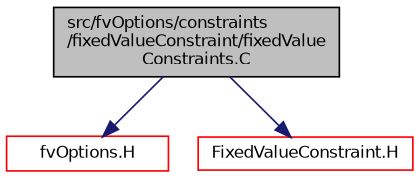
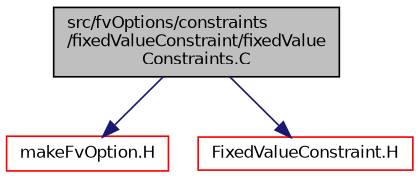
node "fvOptions.H": label "fvOptions.H" -> "makeFvOption.H"
